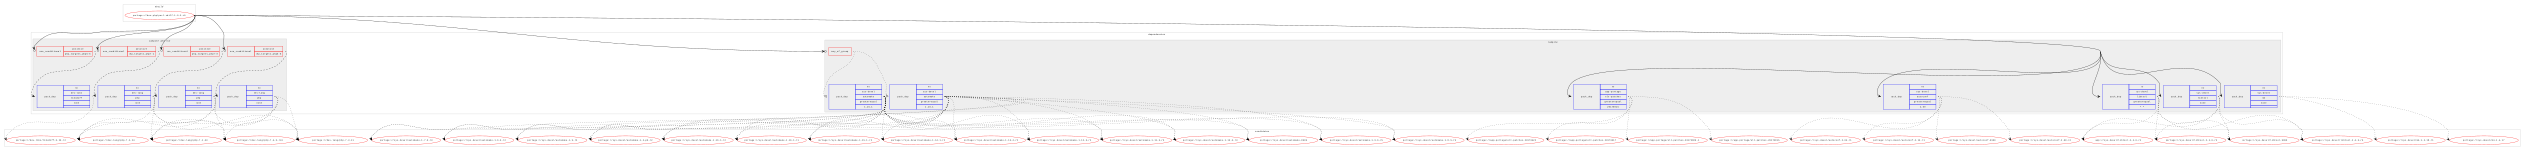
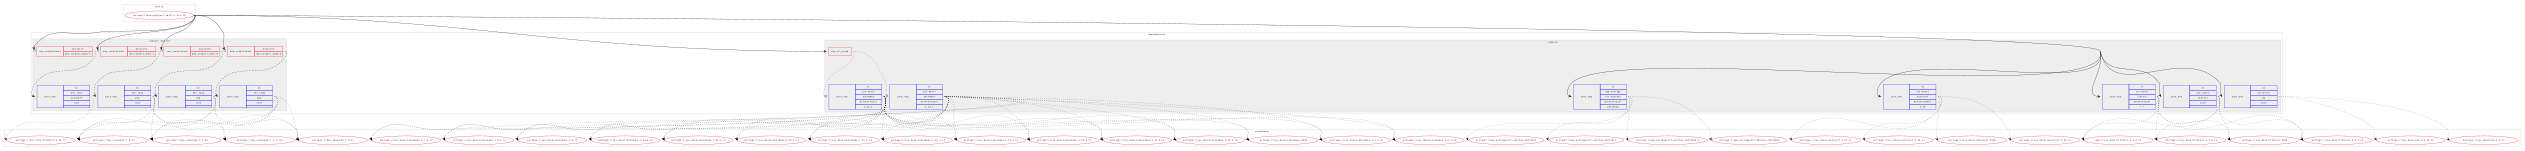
edge "portage://dev-php/pecl-xdiff-1.5.2-r5" -> "any_of_group": arrowhead odotvee -> vee
